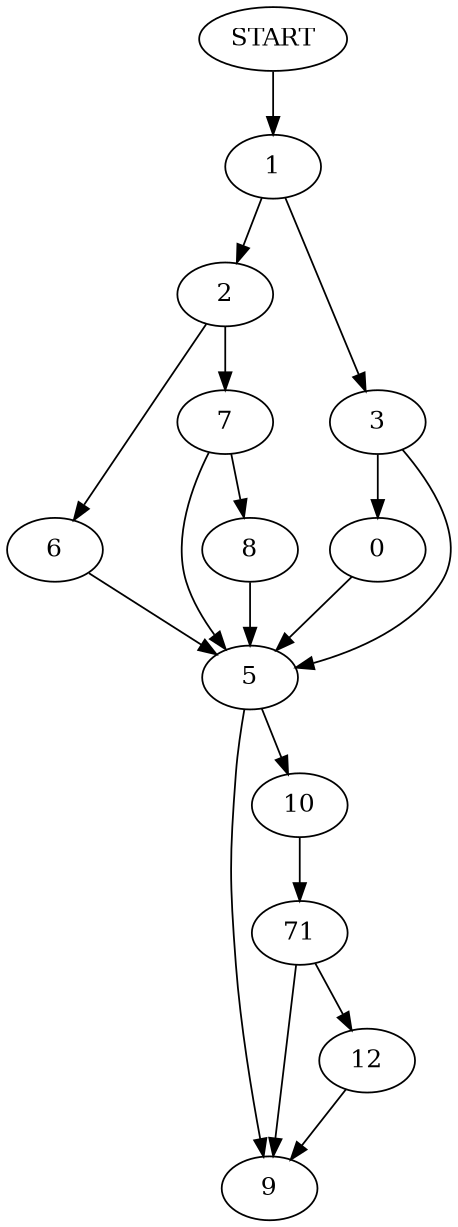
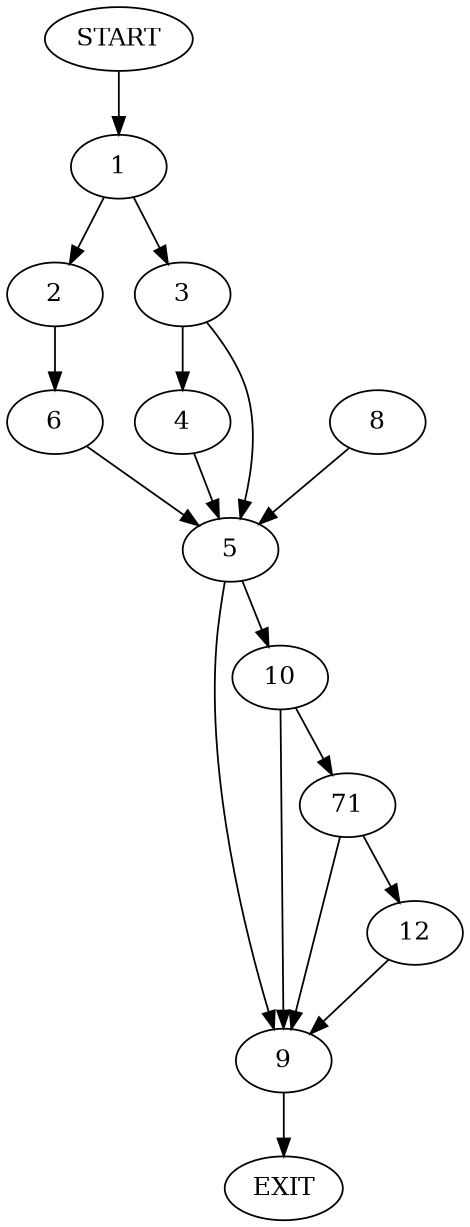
node "7": removed
node "0": label "0" -> "4"
edge "10" -> "9": added
node "EXIT": added
